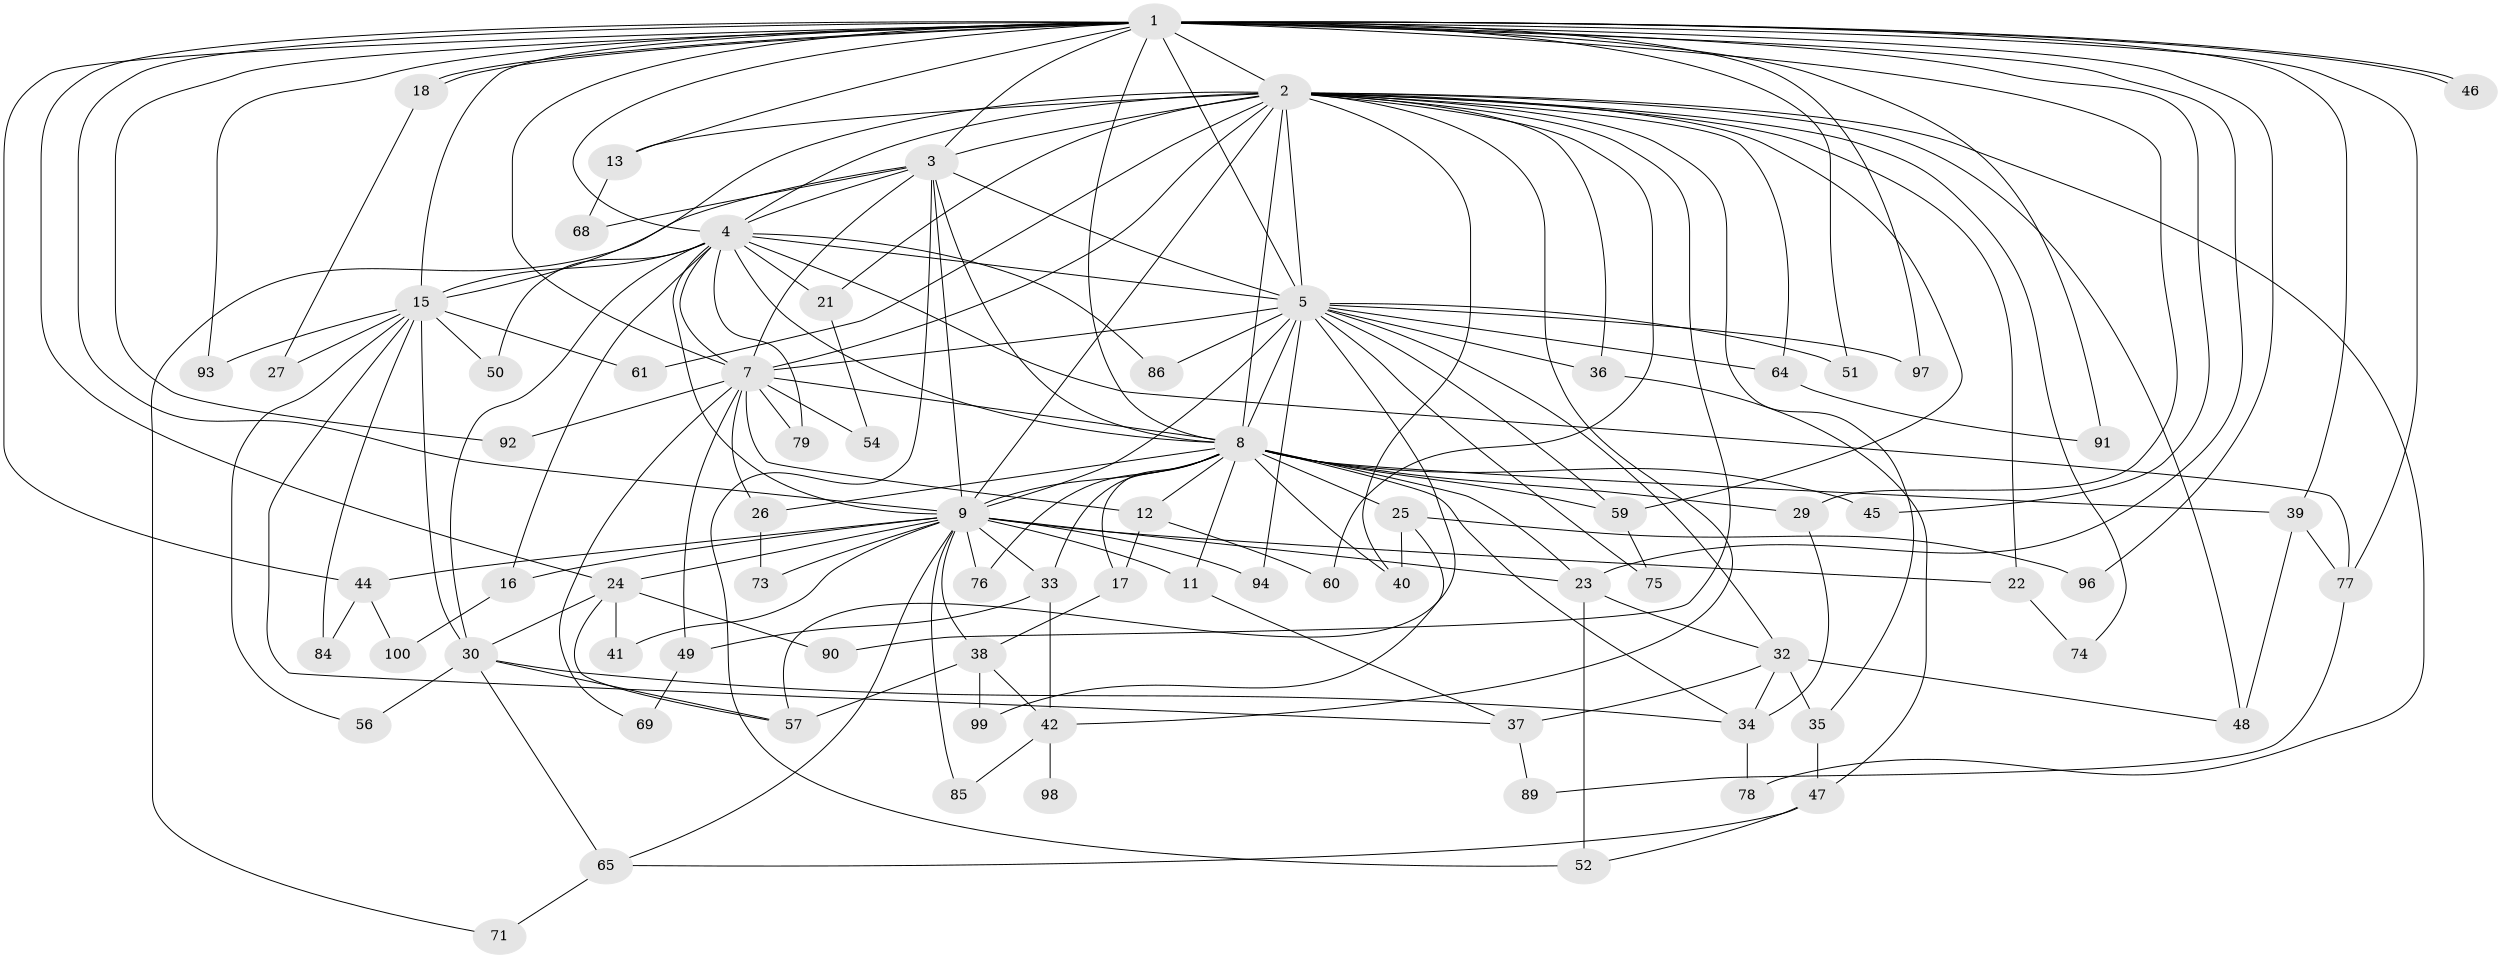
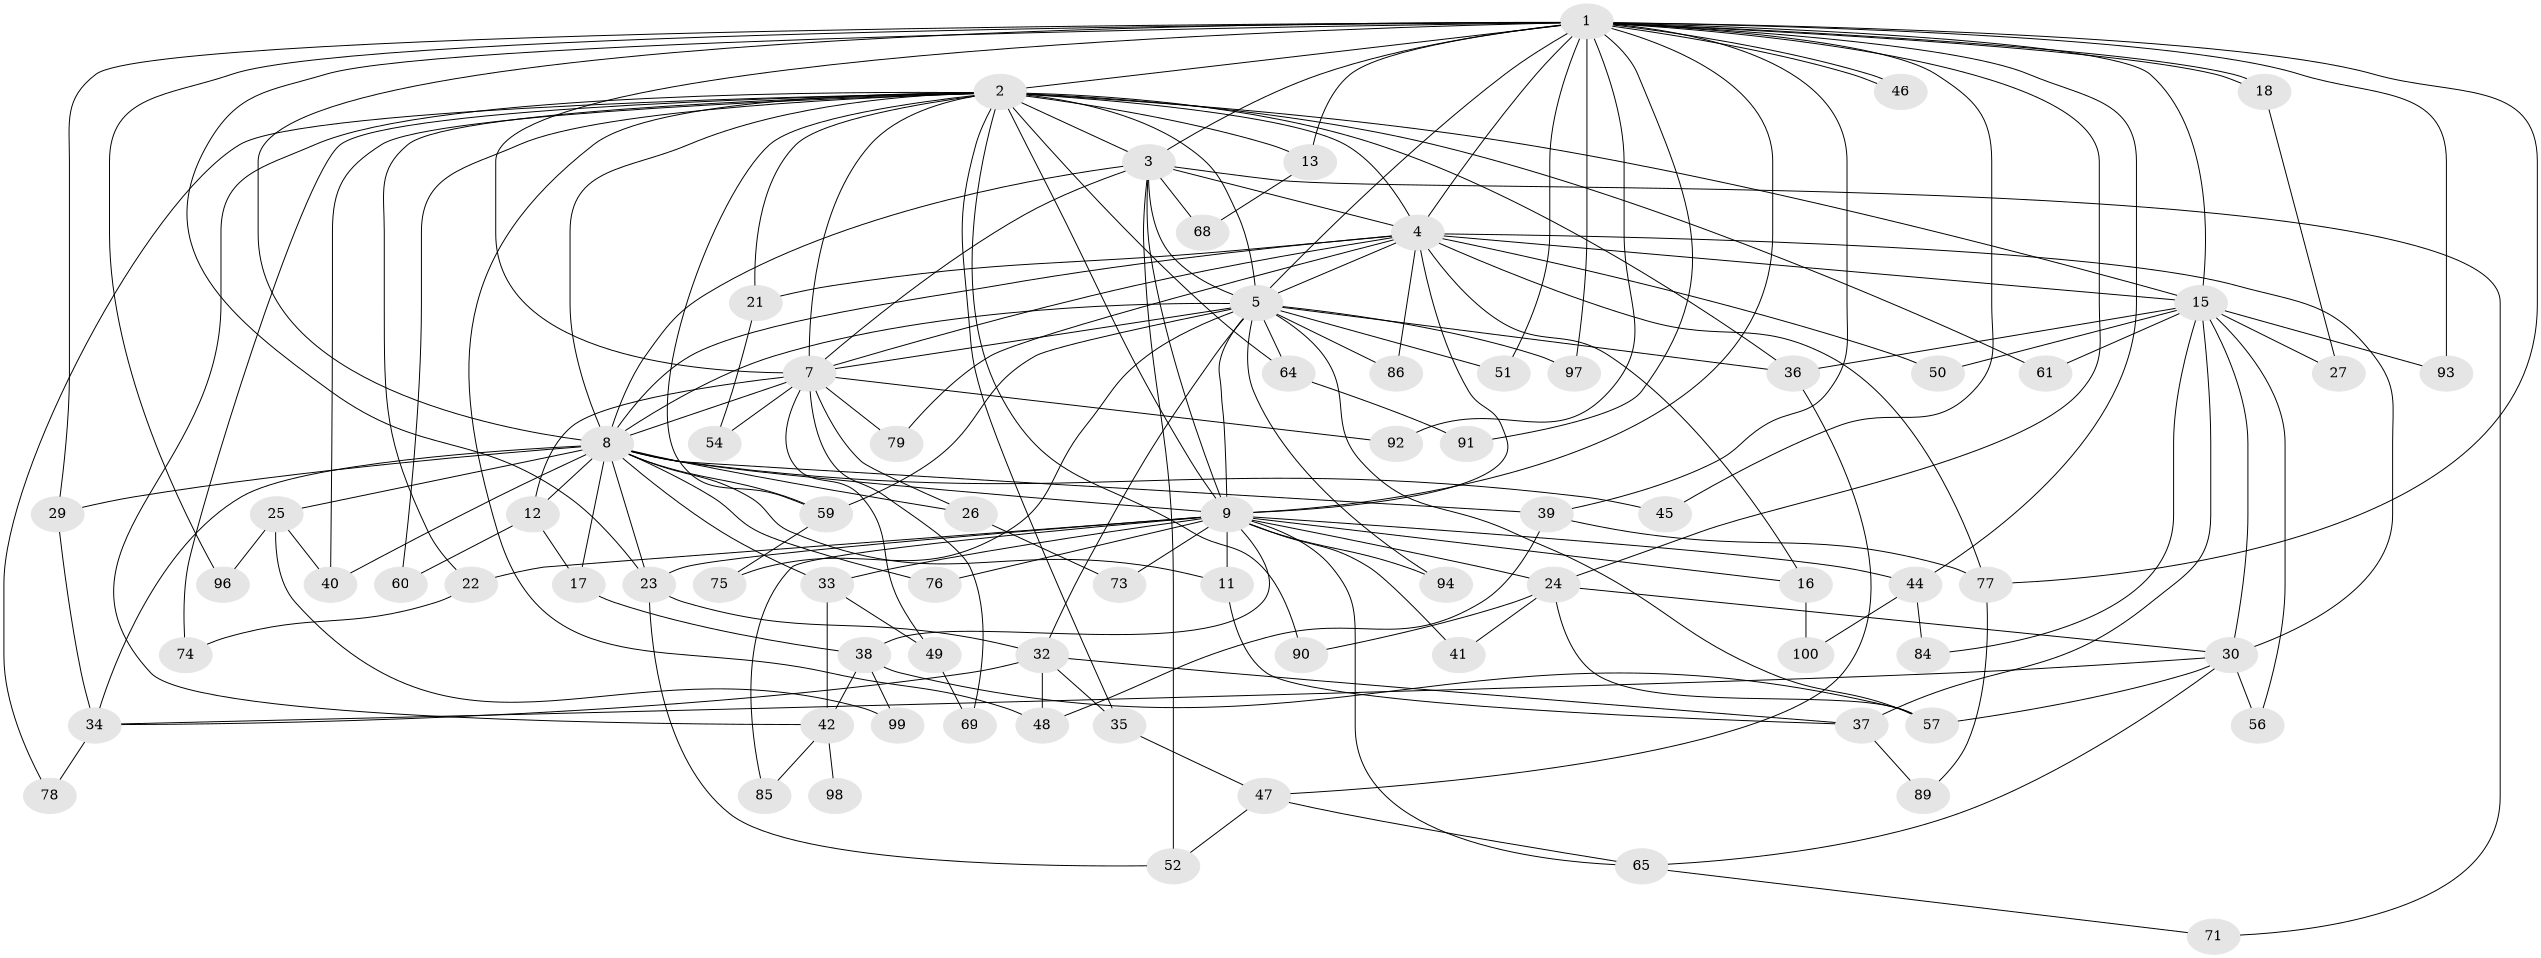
edge "15" -- "36": added
